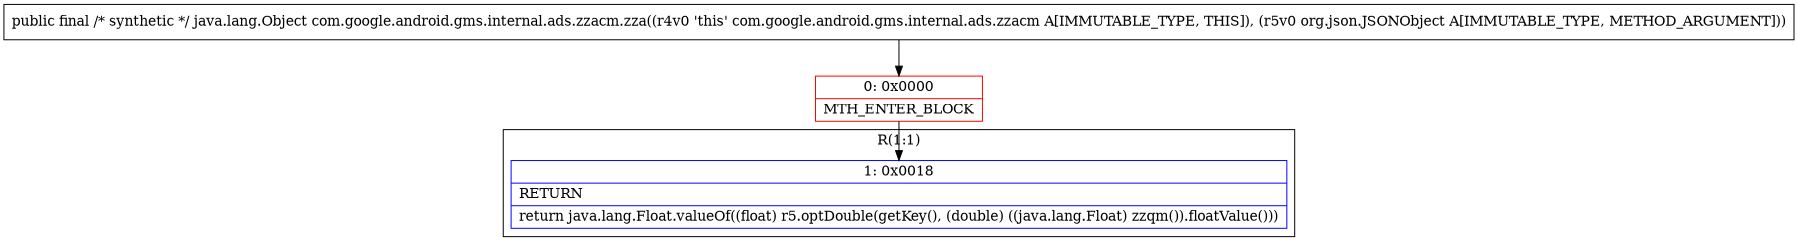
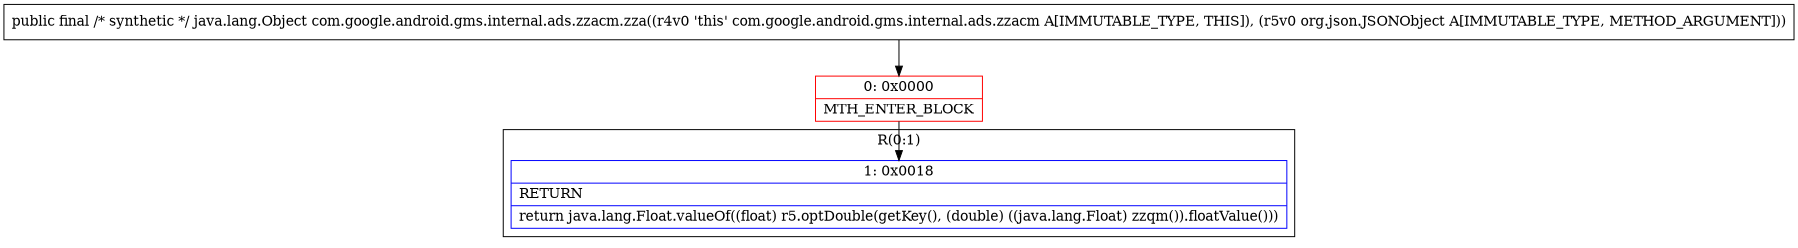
cluster "R(1:1)": label "R(1:1)" -> "R(0:1)"
